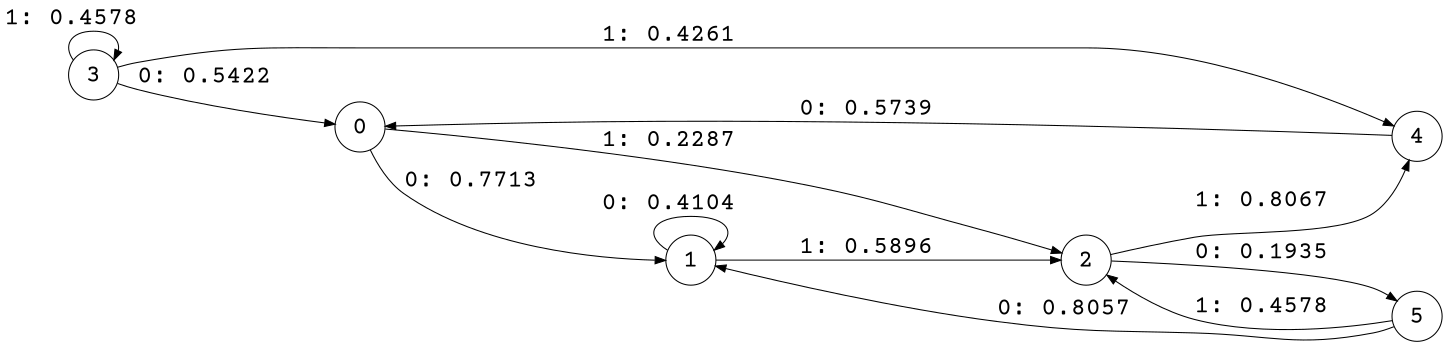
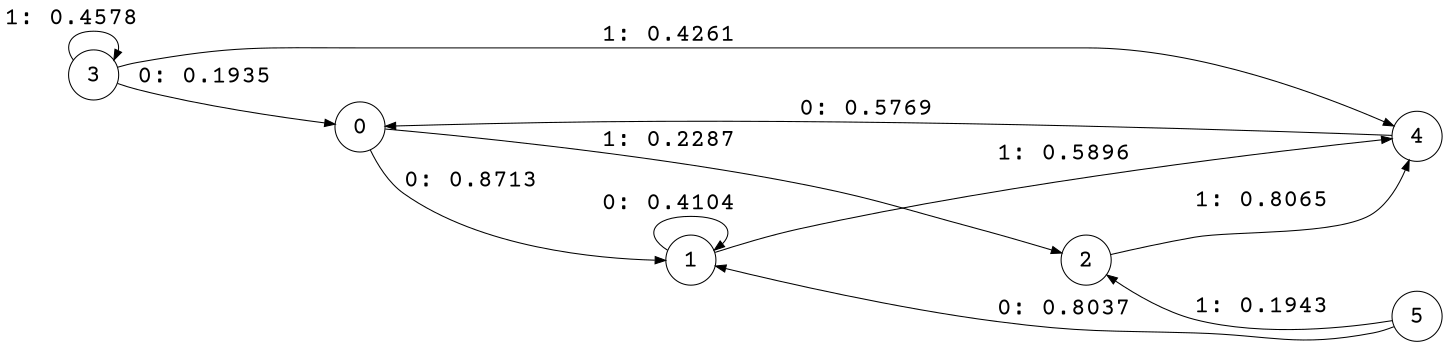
edge "3" -> "0": label "0: 0.5422   " -> "0: 0.1935   "
edge "4" -> "0": label "0: 0.5739   " -> "0: 0.5769   "
edge "0" -> "1": label "0: 0.7713   " -> "0: 0.8713   "
edge "2" -> "4": label "1: 0.8067   " -> "1: 0.8065   "
edge "1" -> "2": now "1" -> "4"
edge "2" -> "5": removed, label "0: 0.1935"
edge "5" -> "2": label "1: 0.4578   " -> "1: 0.1943   "
edge "5" -> "1": label "0: 0.8057   " -> "0: 0.8037   "
